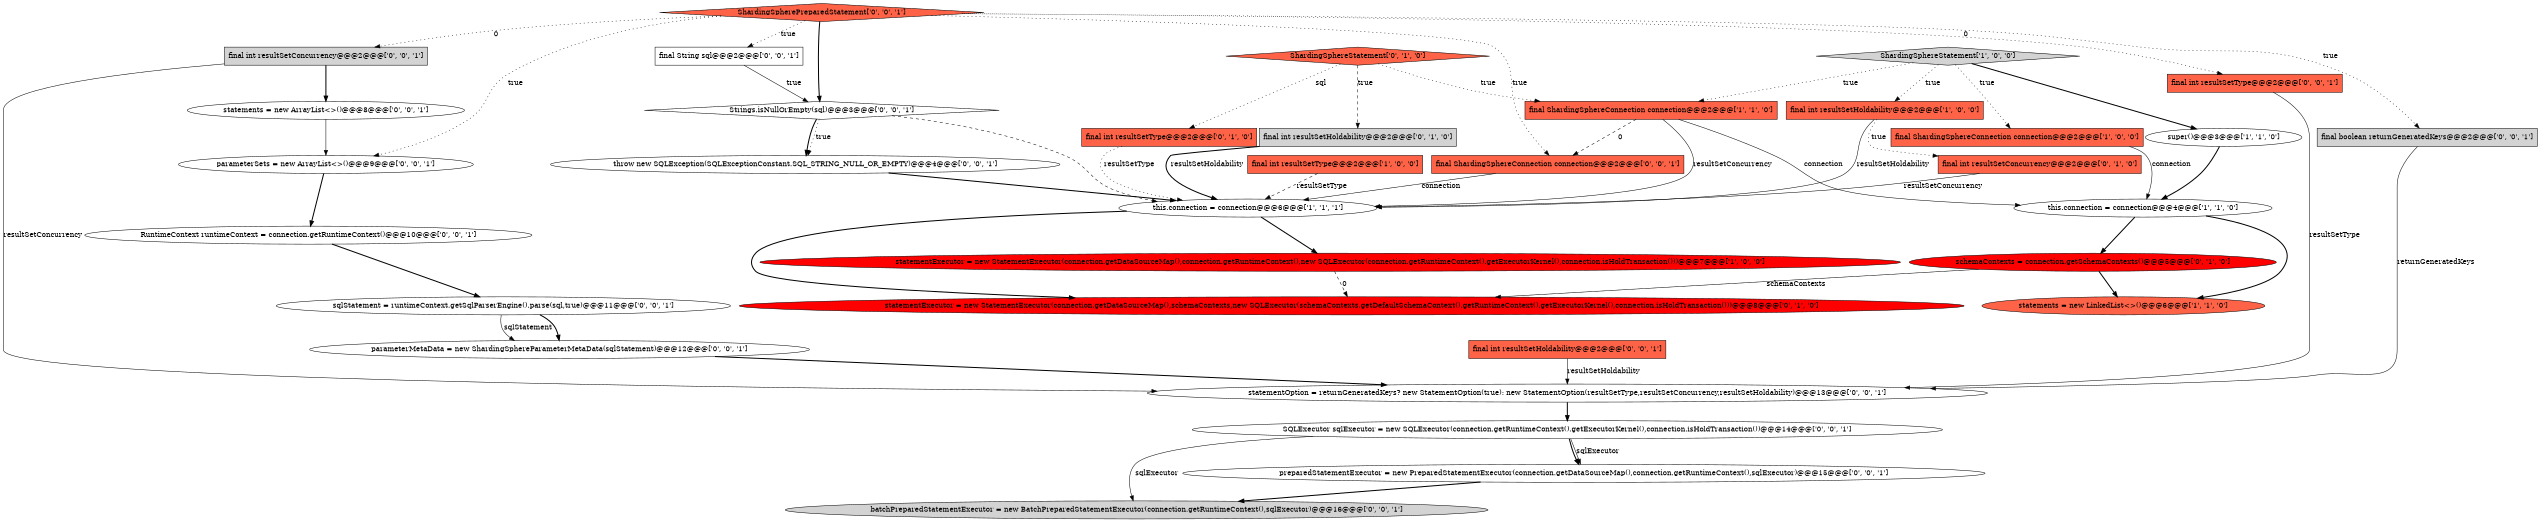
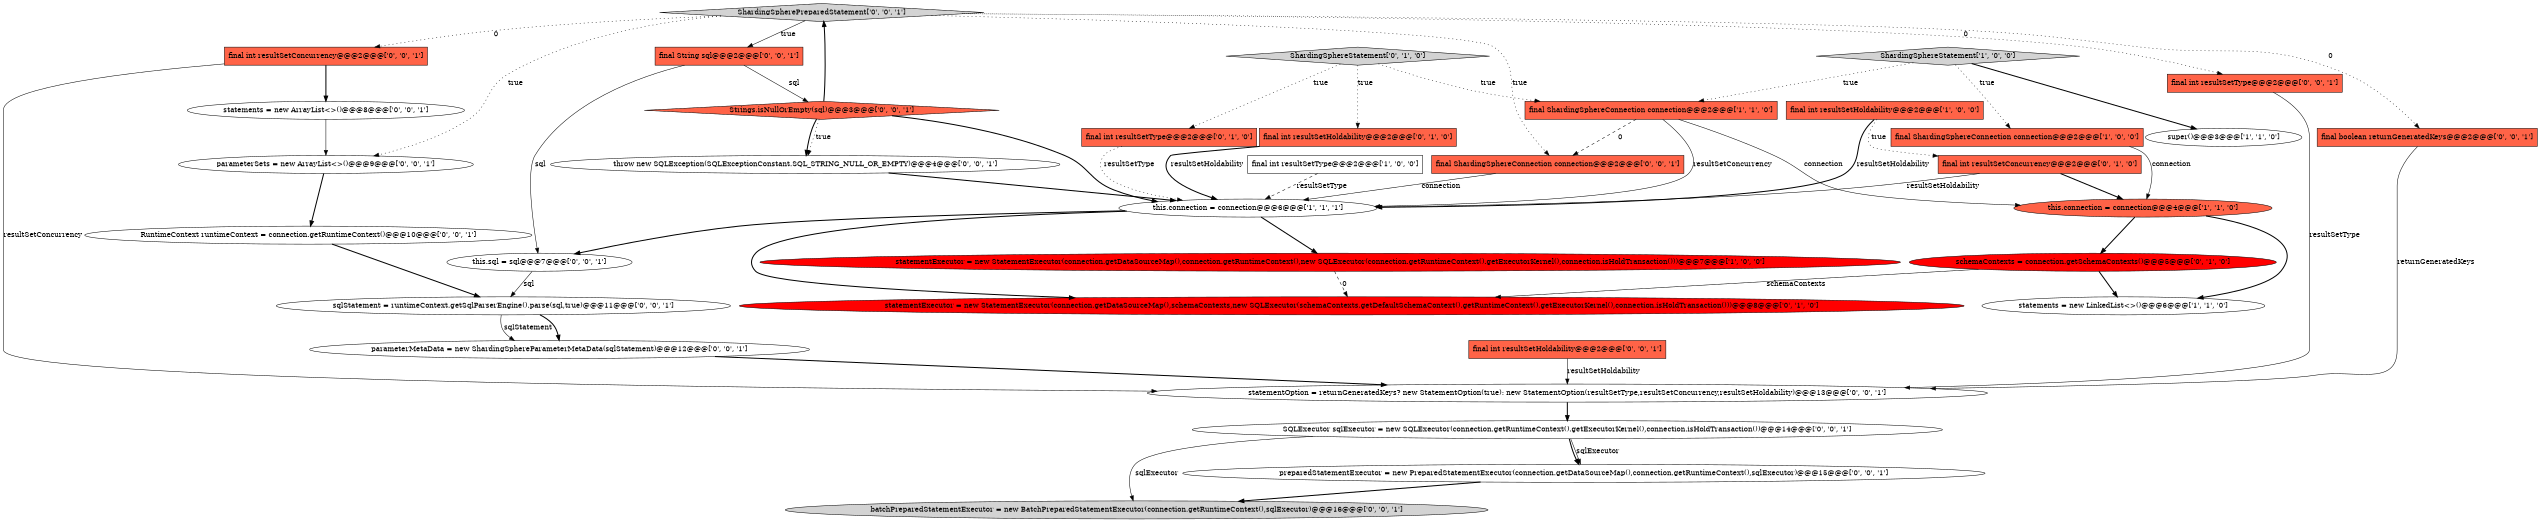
node "ShardingSpherePreparedStatement['0', '0', '1']": fillcolor tomato -> lightgray
edge "ShardingSpherePreparedStatement['0', '0', '1']" -> "final String sql@@@2@@@['0', '0', '1']": style dotted -> solid
node "final int resultSetConcurrency@@@2@@@['0', '0', '1']": fillcolor lightgray -> tomato
node "final String sql@@@2@@@['0', '0', '1']": fillcolor white -> tomato
node "ShardingSphereStatement['0', '1', '0']": fillcolor tomato -> lightgray
edge "ShardingSpherePreparedStatement['0', '0', '1']" -> "final boolean returnGeneratedKeys@@@2@@@['0', '0', '1']": label "true" -> "0"
edge "ShardingSpherePreparedStatement['0', '0', '1']" -> "Strings.isNullOrEmpty(sql)@@@3@@@['0', '0', '1']": reversed
edge "ShardingSphereStatement['1', '0', '0']" -> "final int resultSetHoldability@@@2@@@['1', '0', '0']": removed, label "true"
edge "final String sql@@@2@@@['0', '0', '1']" -> "Strings.isNullOrEmpty(sql)@@@3@@@['0', '0', '1']": label "true" -> "sql"
edge "ShardingSphereStatement['0', '1', '0']" -> "final int resultSetType@@@2@@@['0', '1', '0']": label "sql" -> "true"
edge "ShardingSphereStatement['0', '1', '0']" -> "final int resultSetHoldability@@@2@@@['0', '1', '0']": style dashed -> dotted
node "Strings.isNullOrEmpty(sql)@@@3@@@['0', '0', '1']": fillcolor white -> tomato
node "final int resultSetHoldability@@@2@@@['0', '1', '0']": fillcolor lightgray -> tomato
node "final boolean returnGeneratedKeys@@@2@@@['0', '0', '1']": fillcolor lightgray -> tomato
edge "Strings.isNullOrEmpty(sql)@@@3@@@['0', '0', '1']" -> "this.connection = connection@@@6@@@['1', '1', '1']": style dashed -> bold
node "final int resultSetType@@@2@@@['1', '0', '0']": fillcolor tomato -> white
edge "super()@@@3@@@['1', '1', '0']" -> "this.connection = connection@@@4@@@['1', '1', '0']": now "final int resultSetConcurrency@@@2@@@['0', '1', '0']" -> "this.connection = connection@@@4@@@['1', '1', '0']"
edge "final int resultSetConcurrency@@@2@@@['0', '1', '0']" -> "this.connection = connection@@@6@@@['1', '1', '1']": label "resultSetConcurrency" -> "resultSetHoldability"
edge "final int resultSetHoldability@@@2@@@['1', '0', '0']" -> "this.connection = connection@@@6@@@['1', '1', '1']": style solid -> bold
node "this.connection = connection@@@4@@@['1', '1', '0']": fillcolor white -> tomato
node "this.sql = sql@@@7@@@['0', '0', '1']": added
node "statements = new LinkedList<>()@@@6@@@['1', '1', '0']": fillcolor tomato -> white
